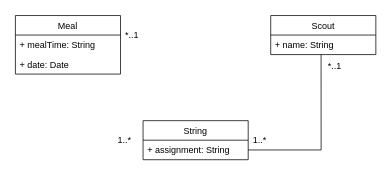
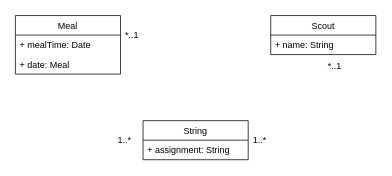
node "+ mealTime: String": label "+ mealTime: String" -> "+ mealTime: Date"
node "+ date: Date": label "+ date: Date" -> "+ date: Meal"
edge "+ name: String" -- "+ assignment: String": removed
